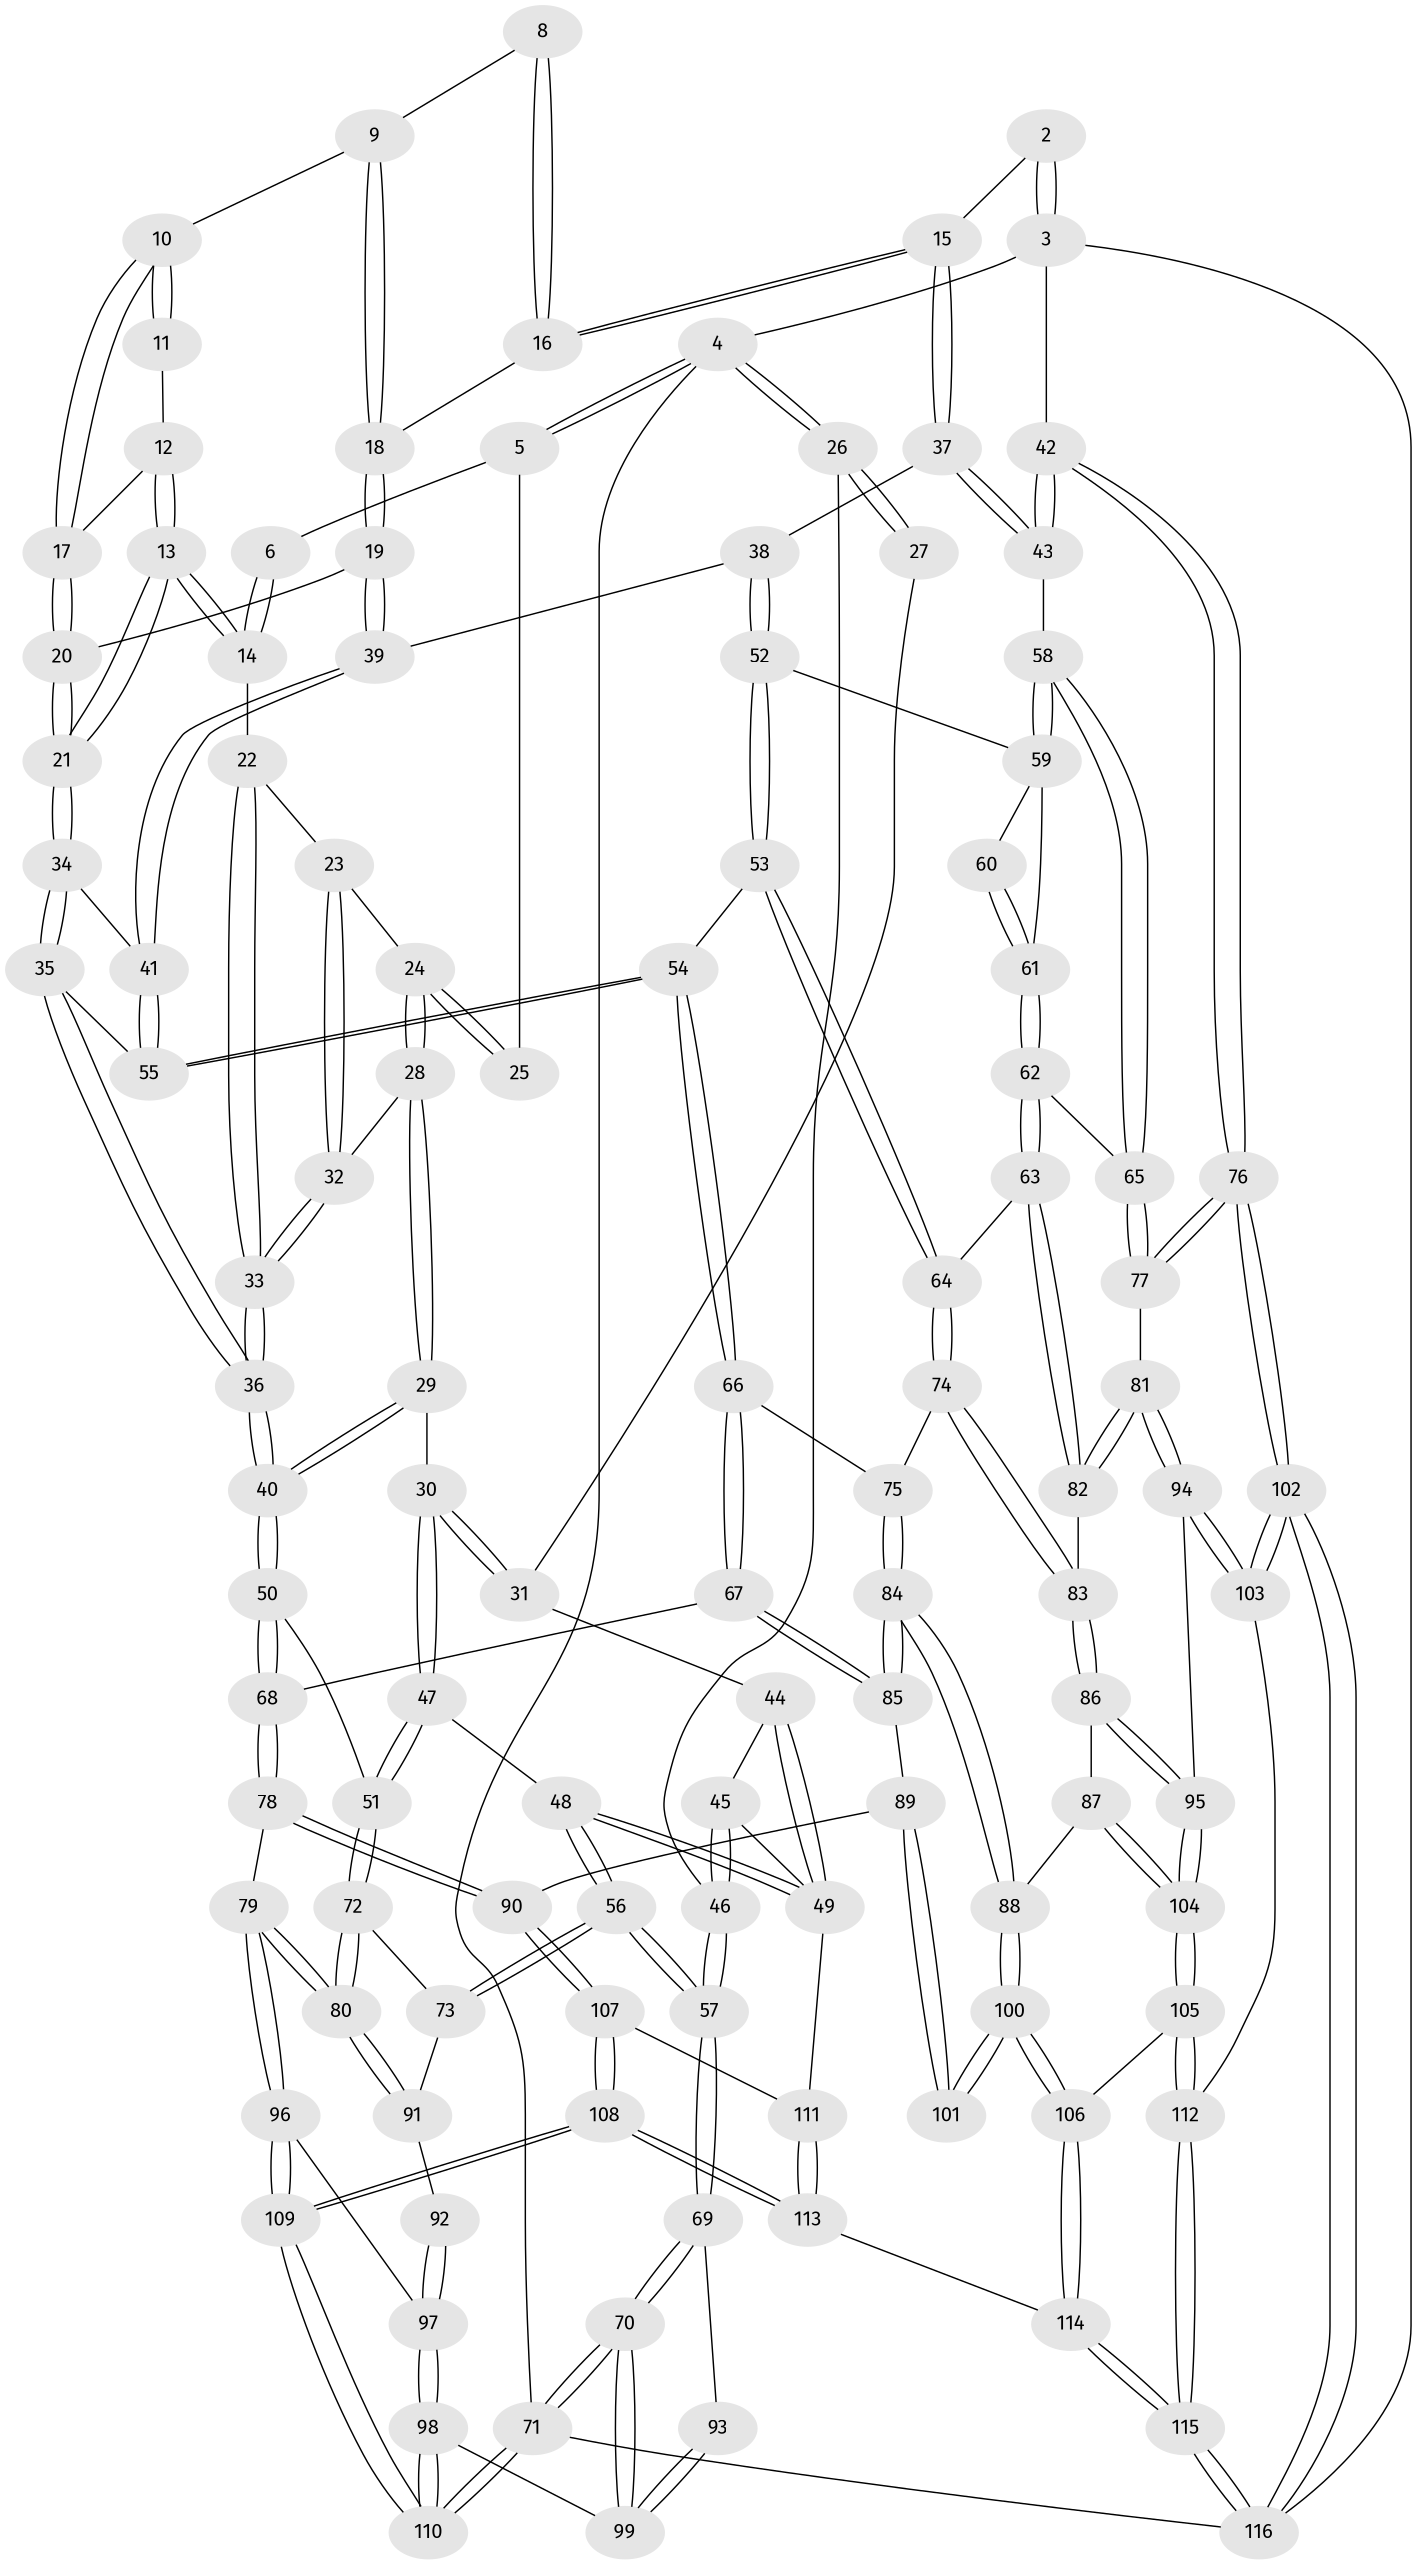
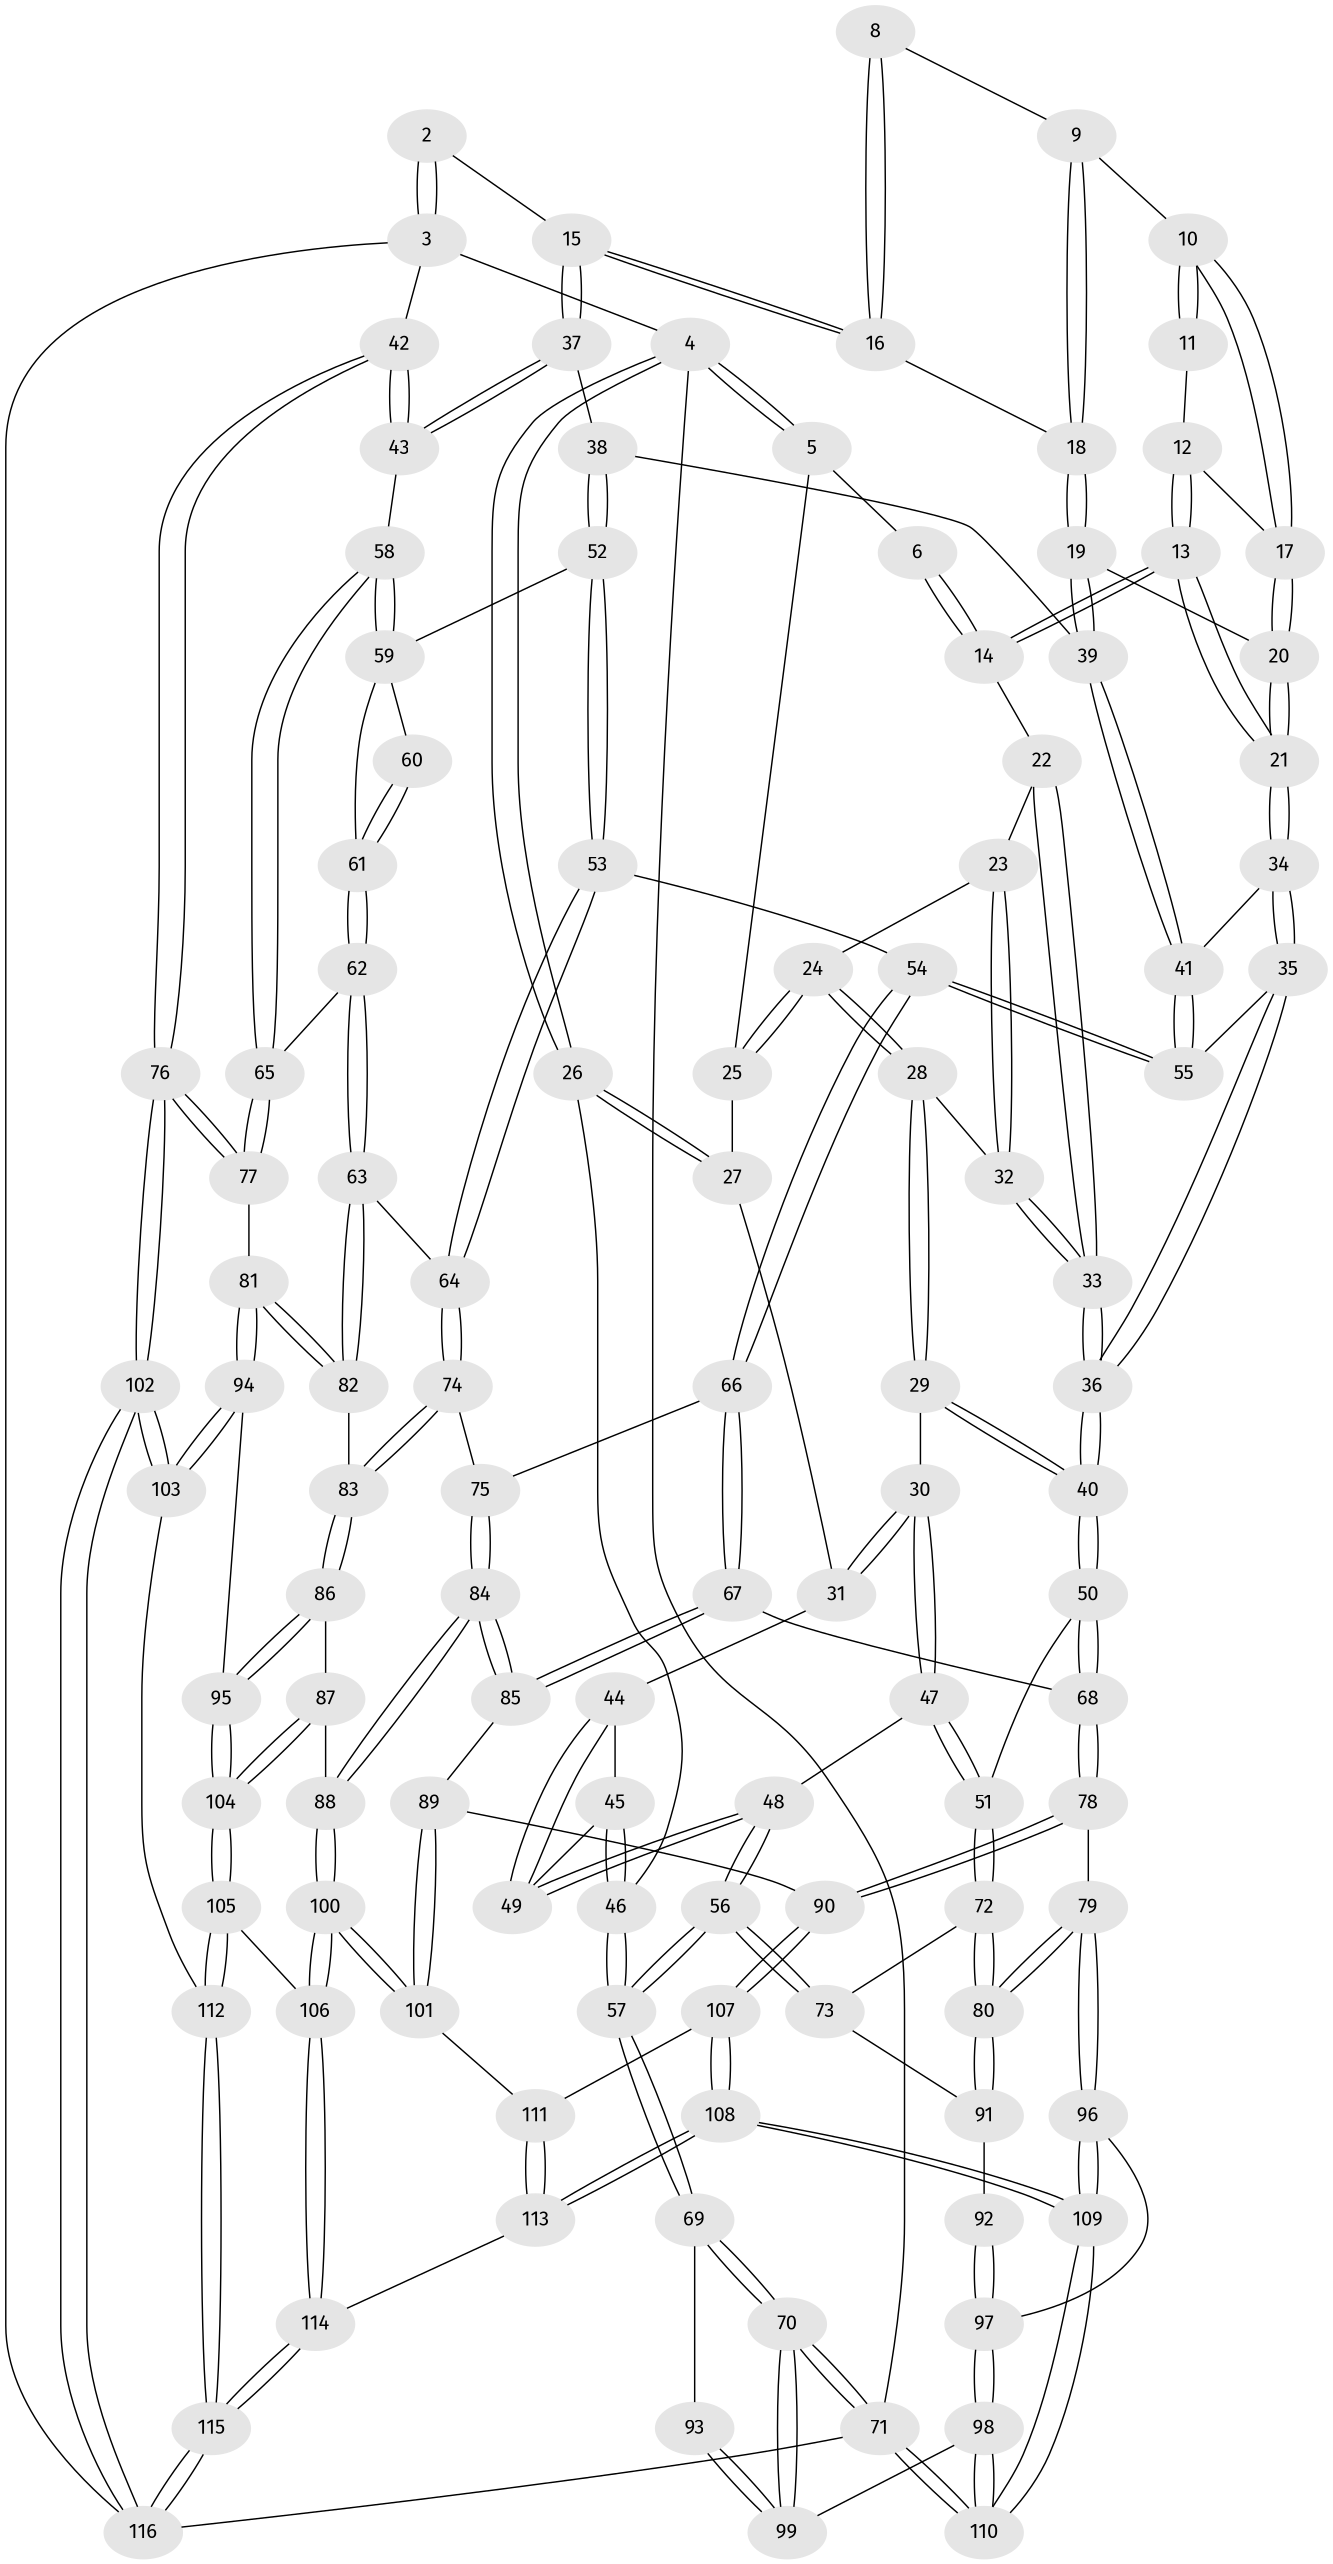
edge "25" -- "27": added
edge "49" -- "111": now "101" -- "111"
